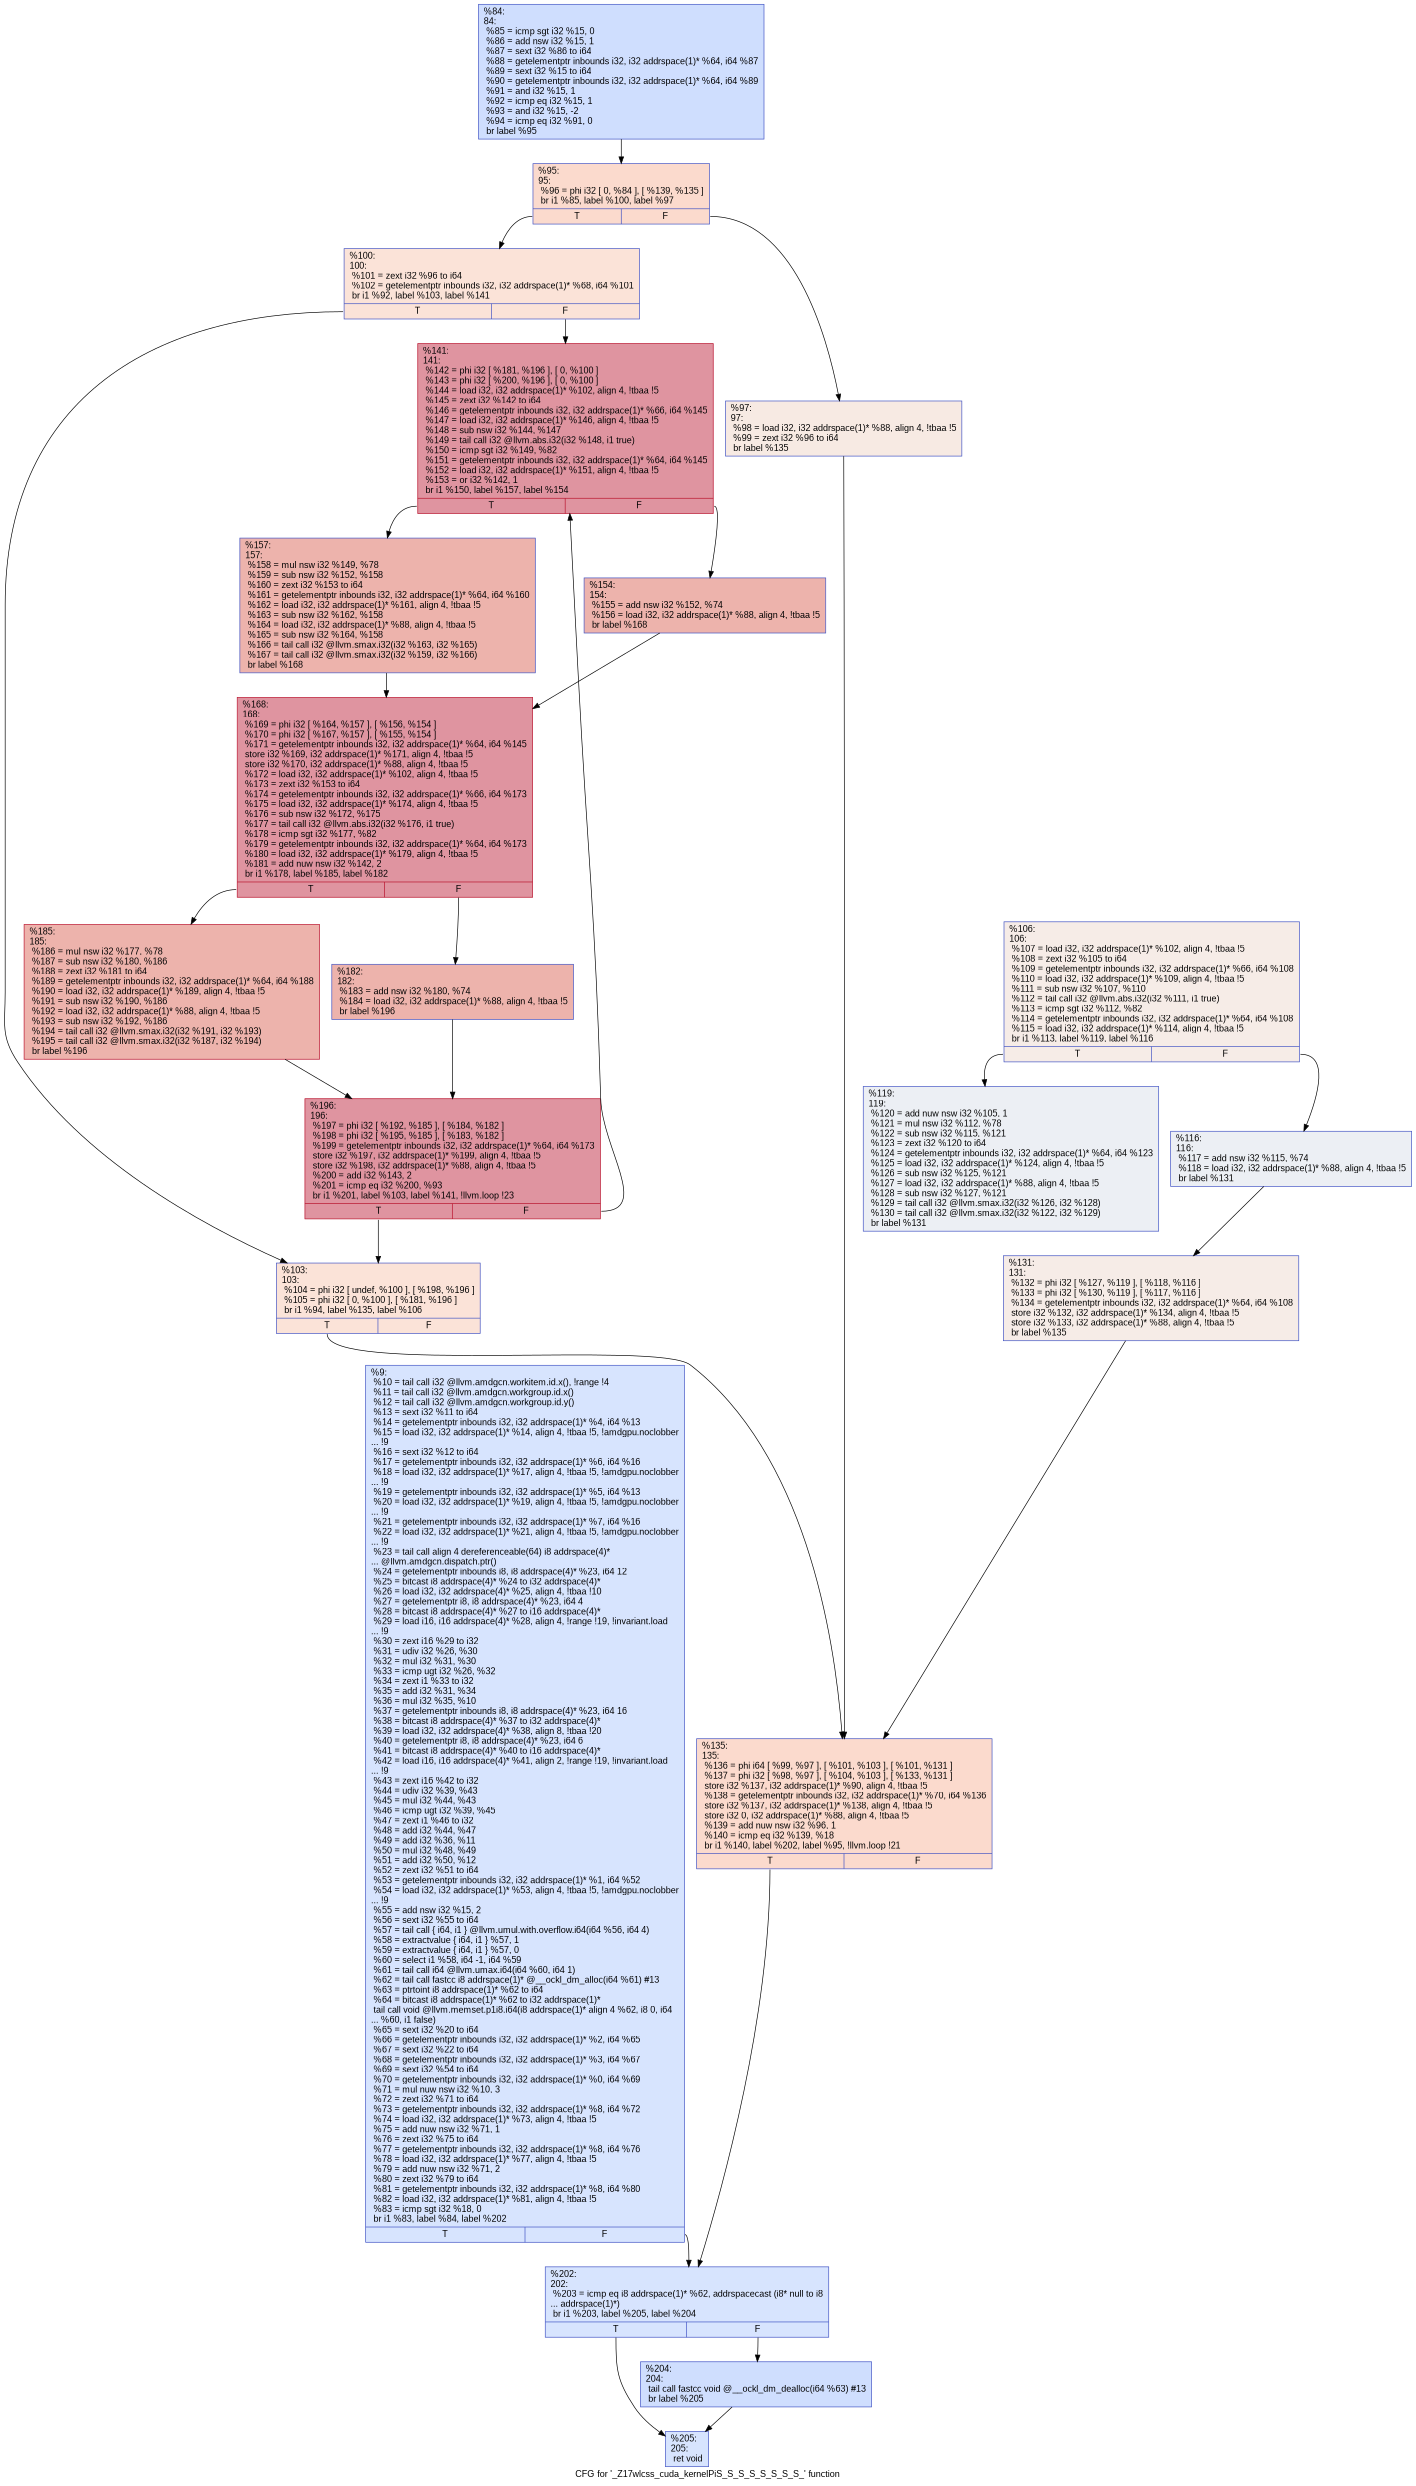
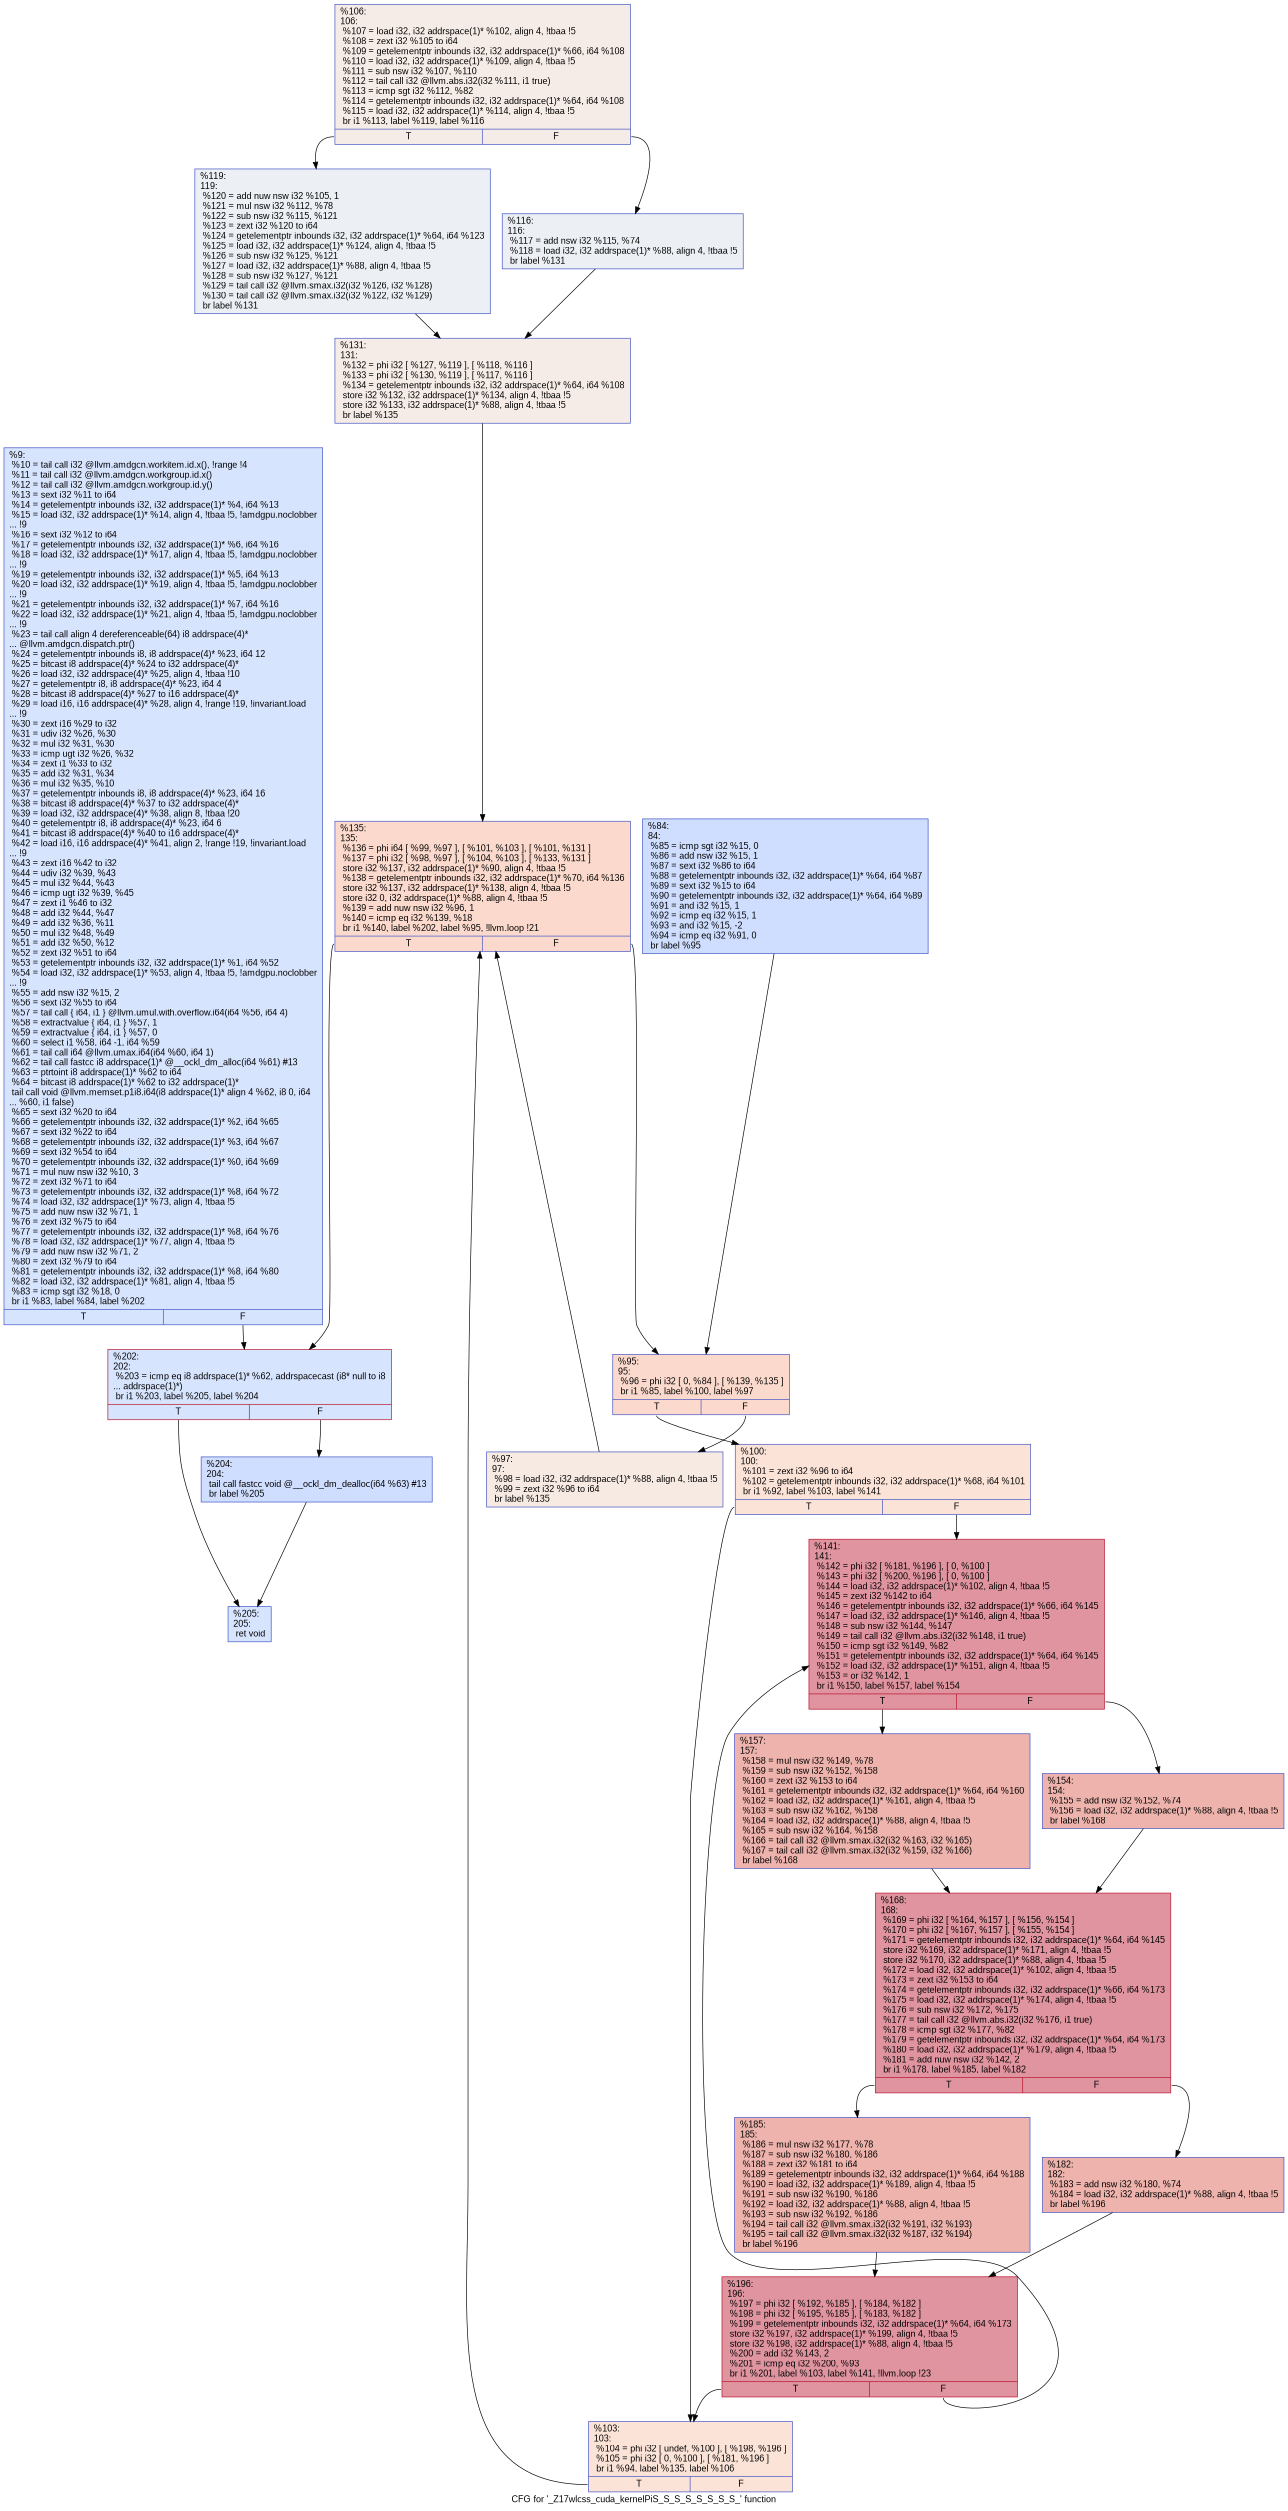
edge "%119:" -> "%131:": added
node "%185:": color #b70d28ff -> #3d50c3ff
edge "%135:" -> "%95:": added
node "%202:": color #3d50c3ff -> #b70d28ff
